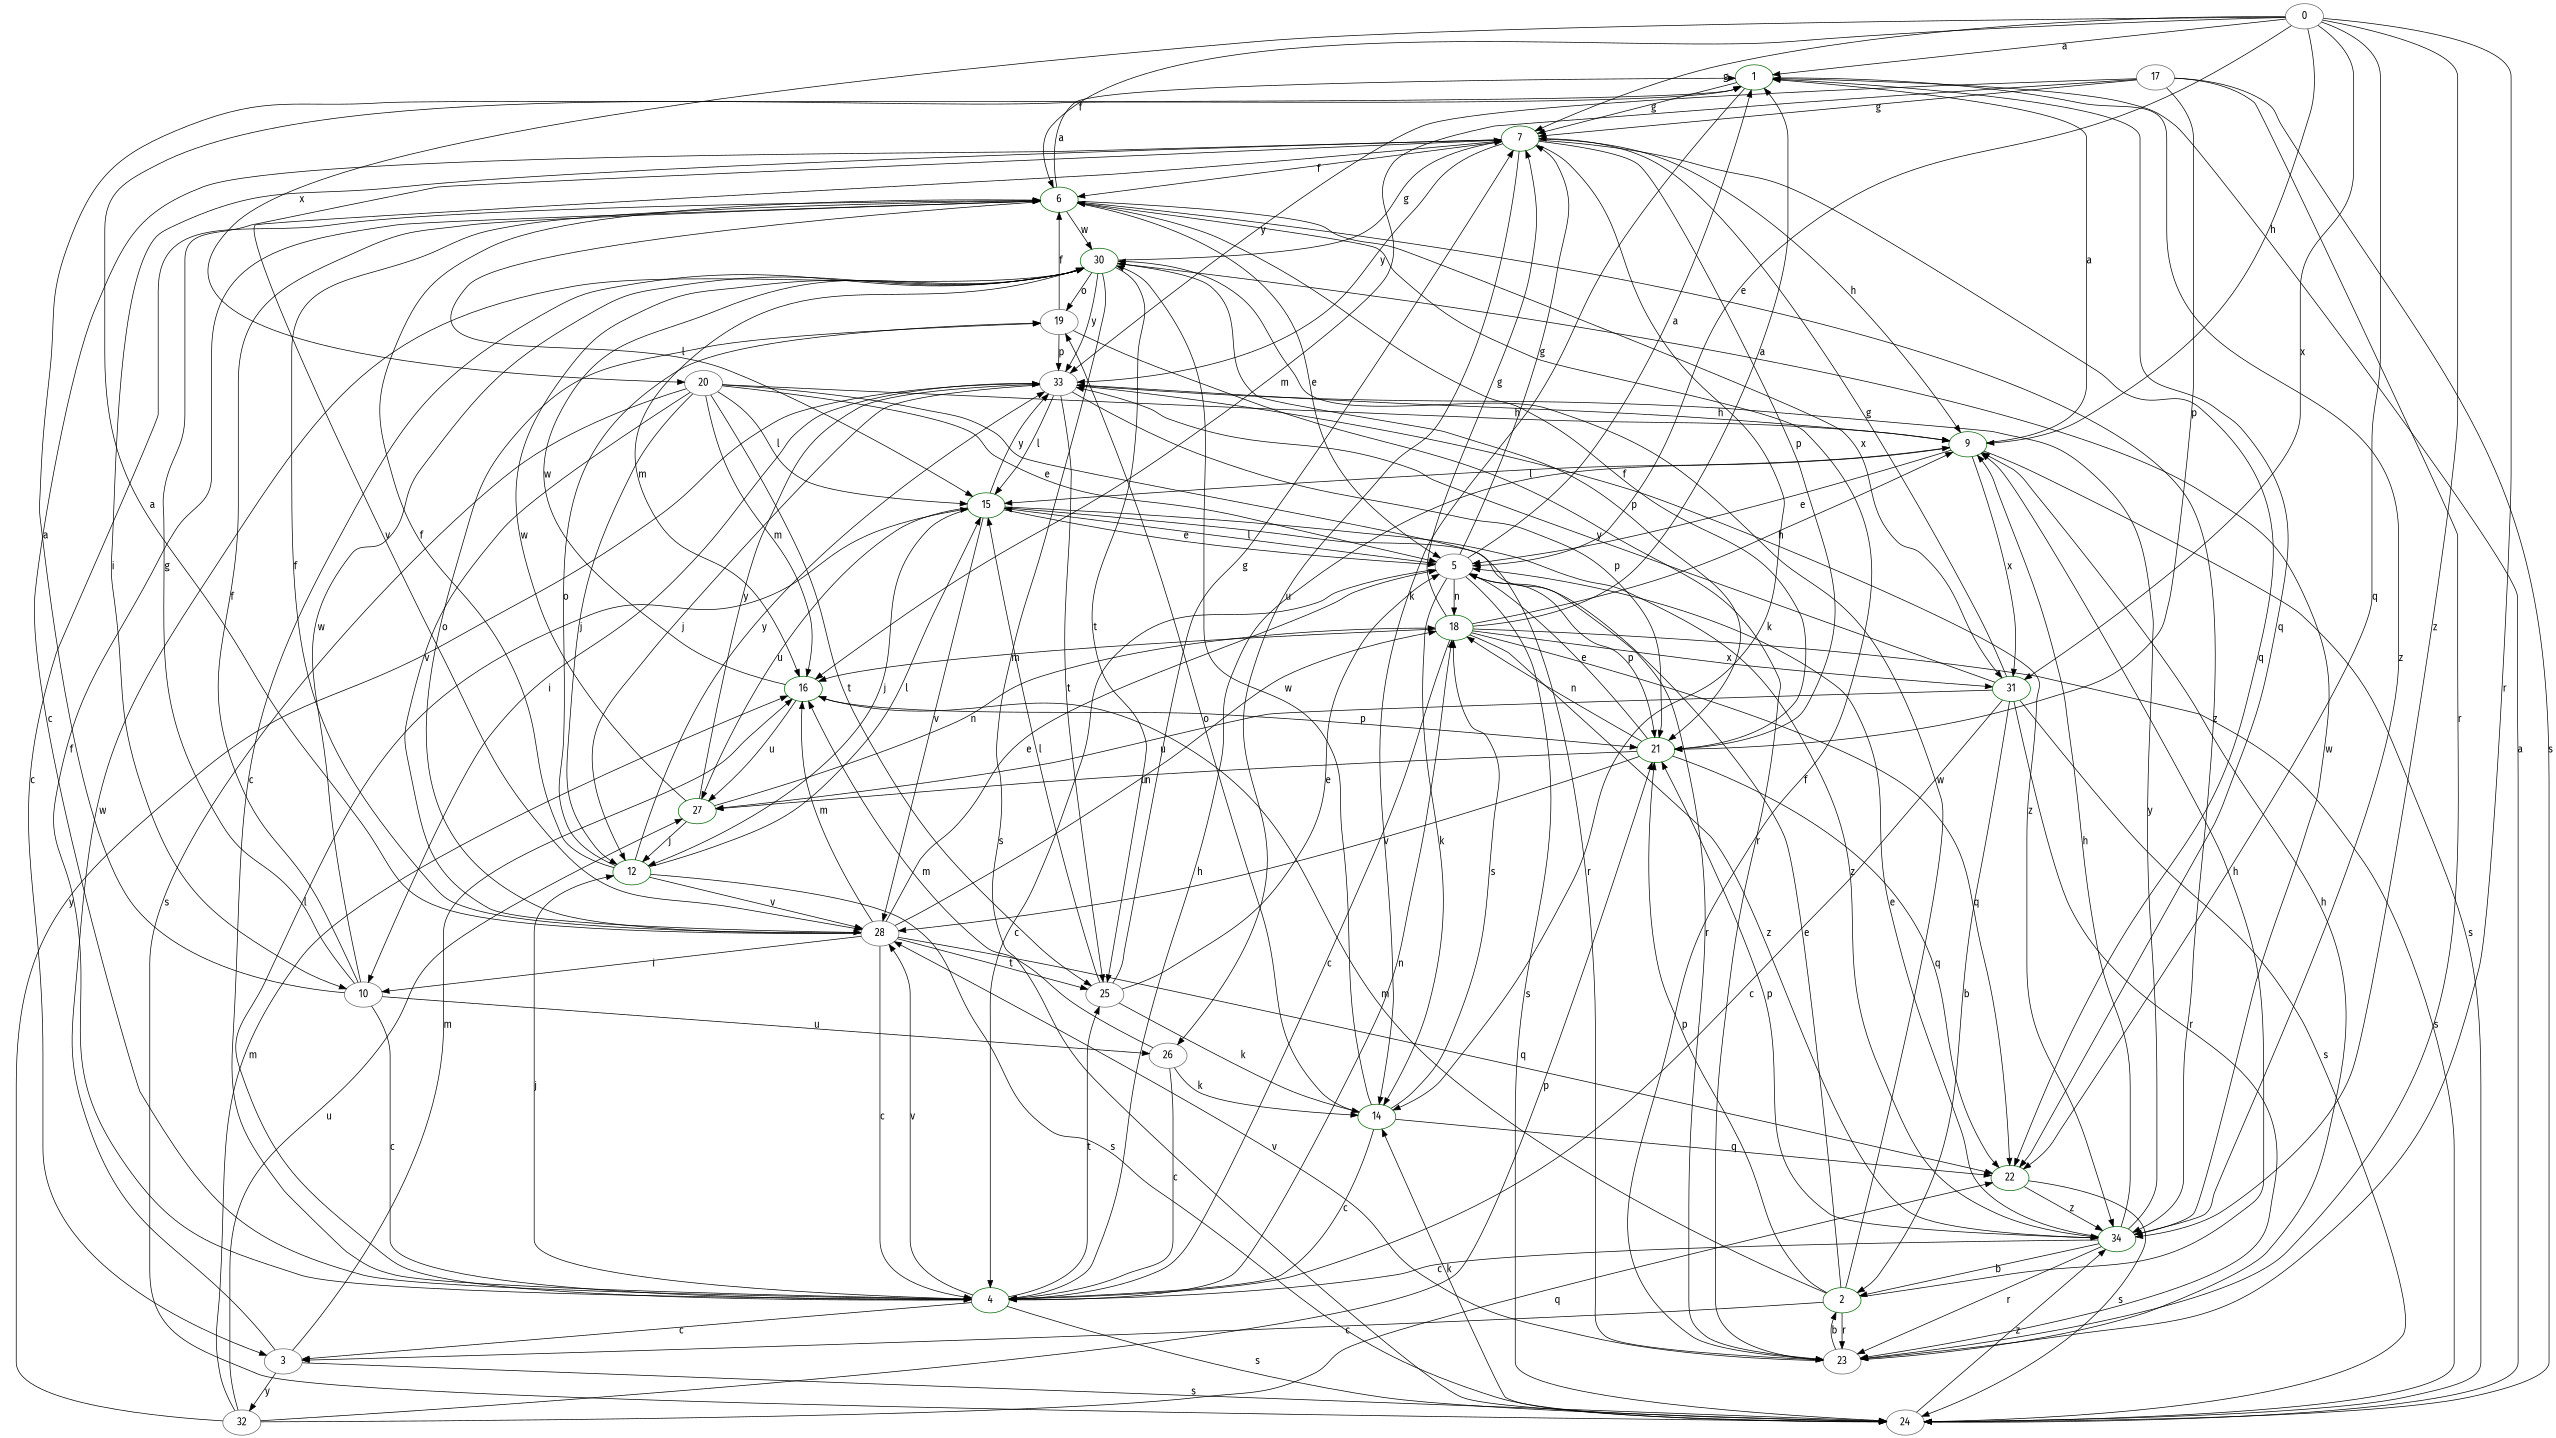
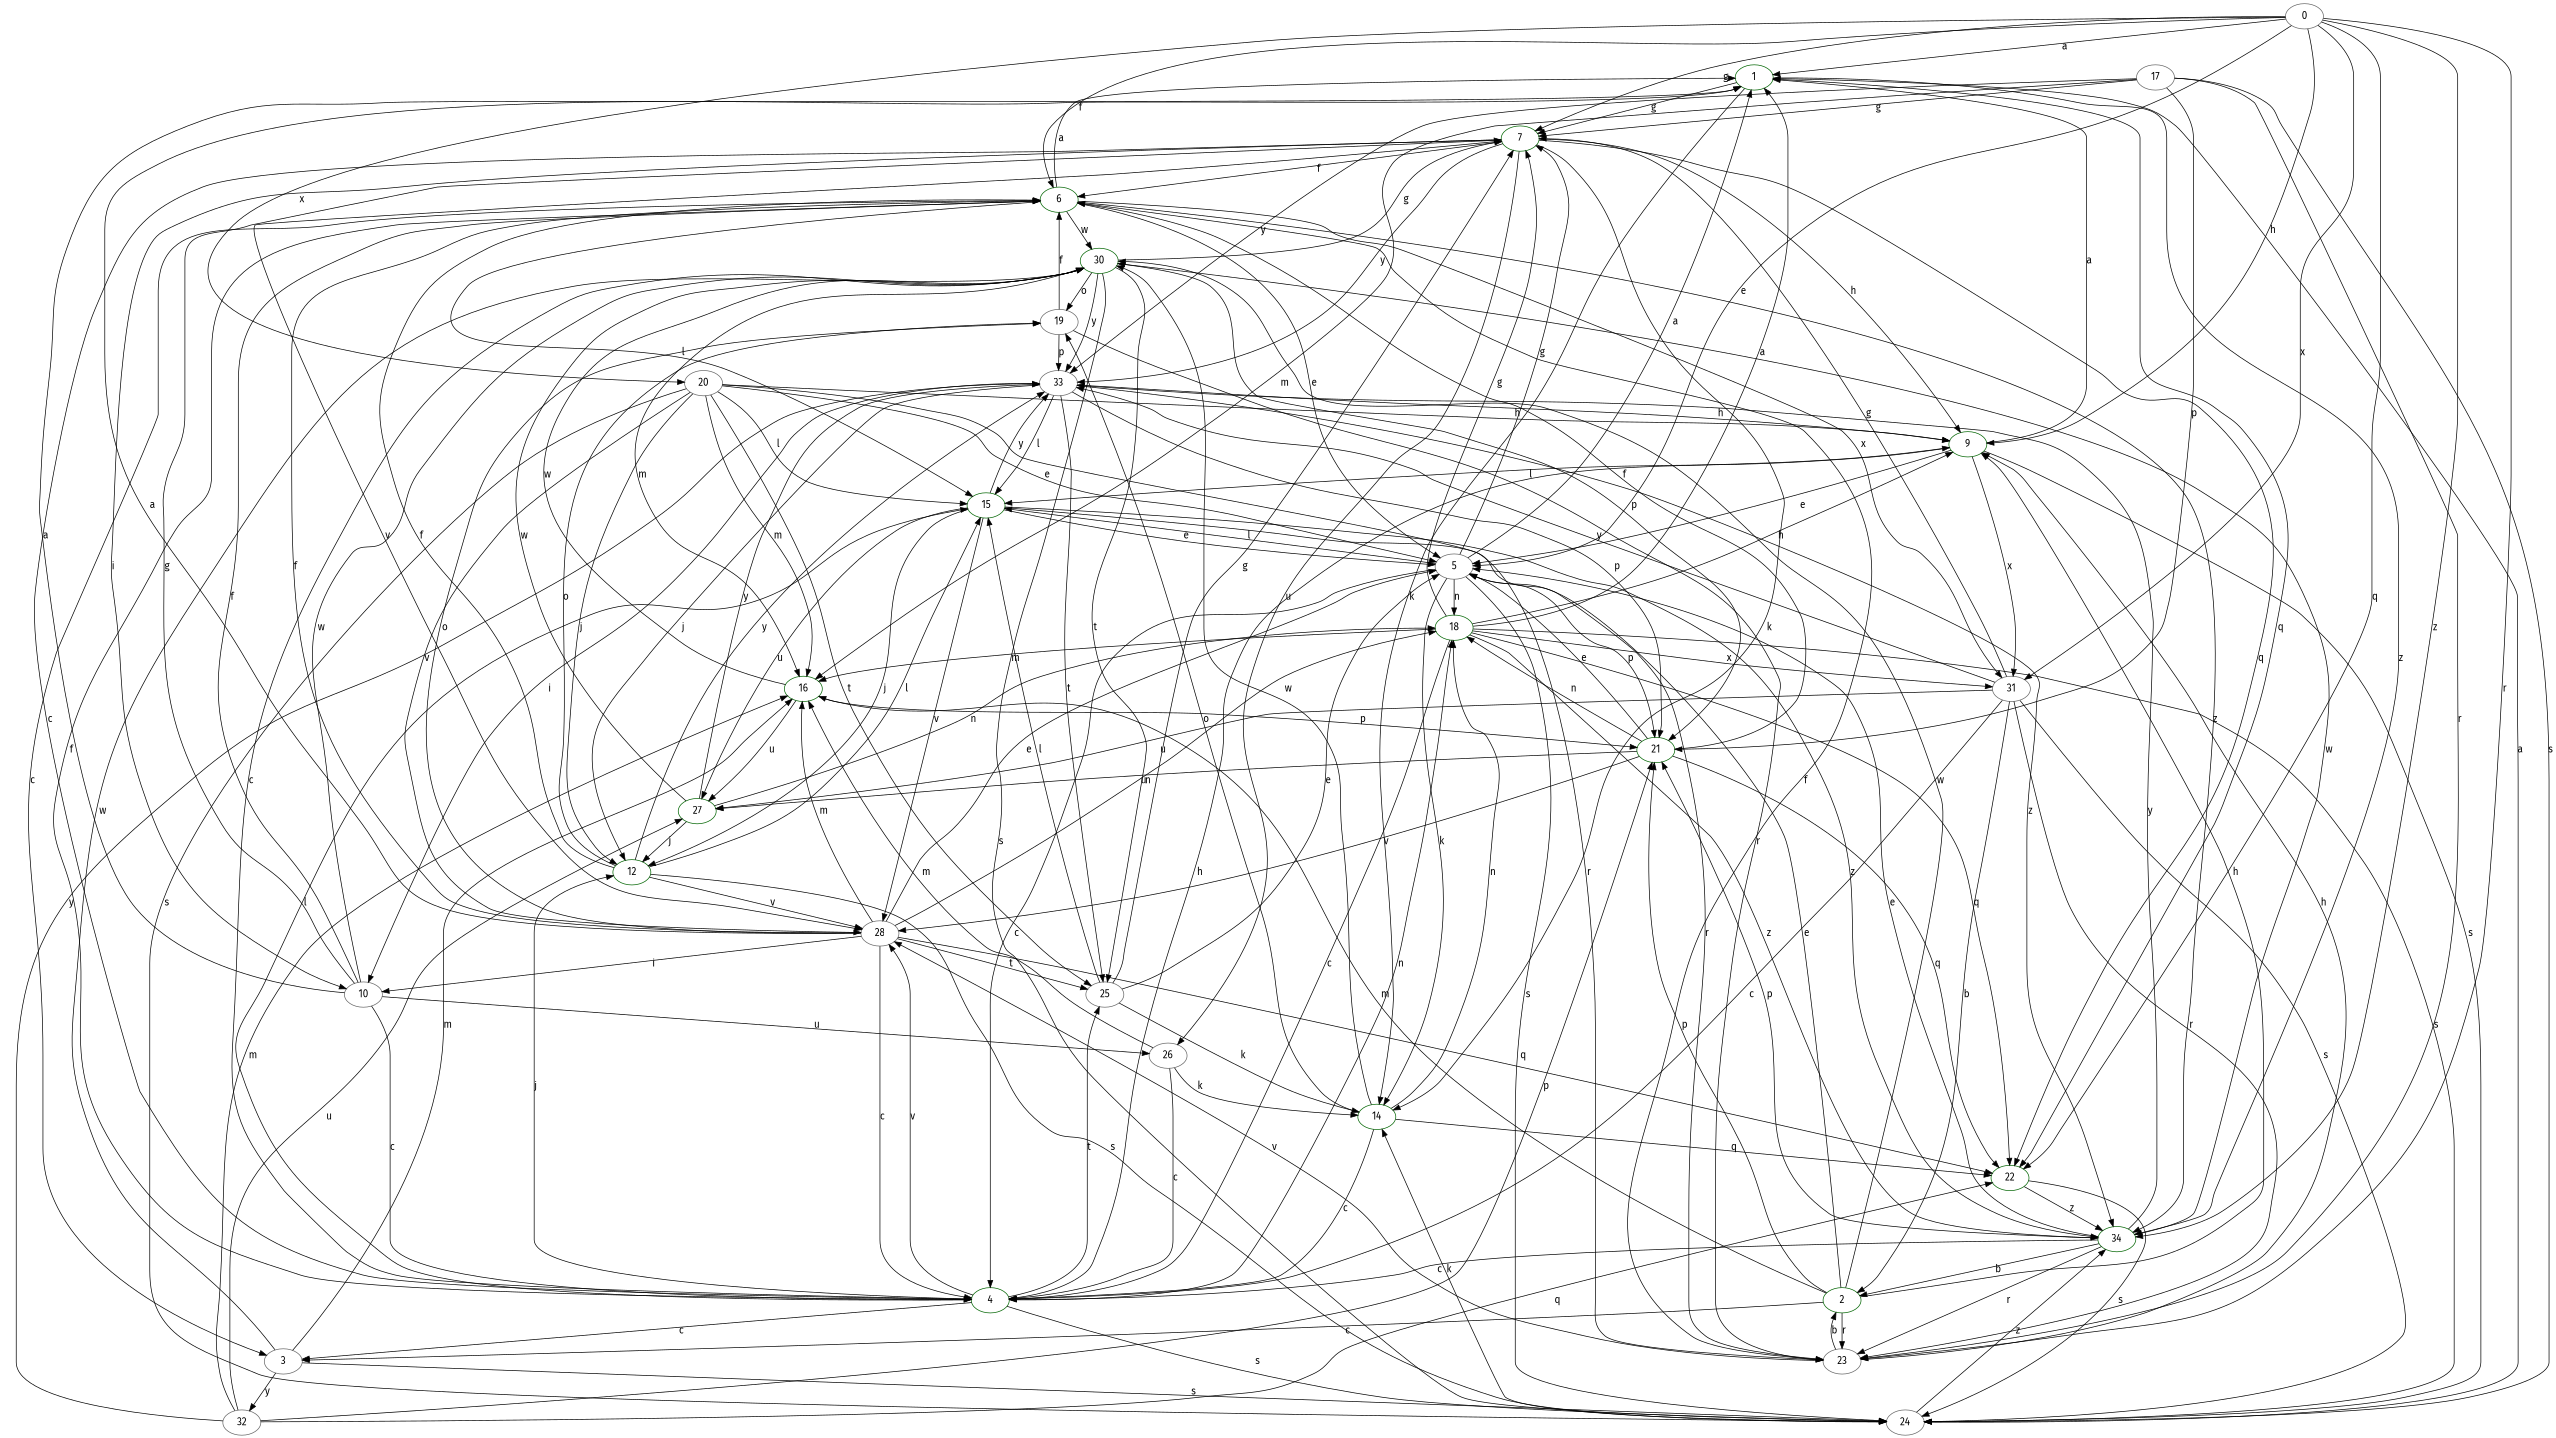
edge "7" -> "21": removed, label "p"
node "31": color darkgreen -> gray40
edge "34" -> "9": removed, label "h"
edge "14" -> "18": label "s" -> "n"
